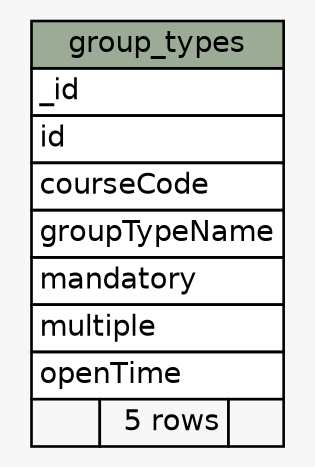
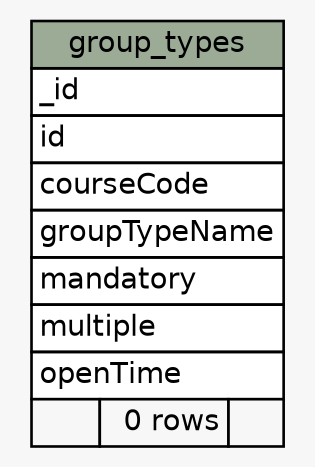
node "group_types": text "5 rows" -> "0 rows"
